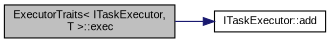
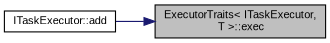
edge "ExecutorTraits< ITaskExecutor, T >::exec" -> "ITaskExecutor::add": reversed
